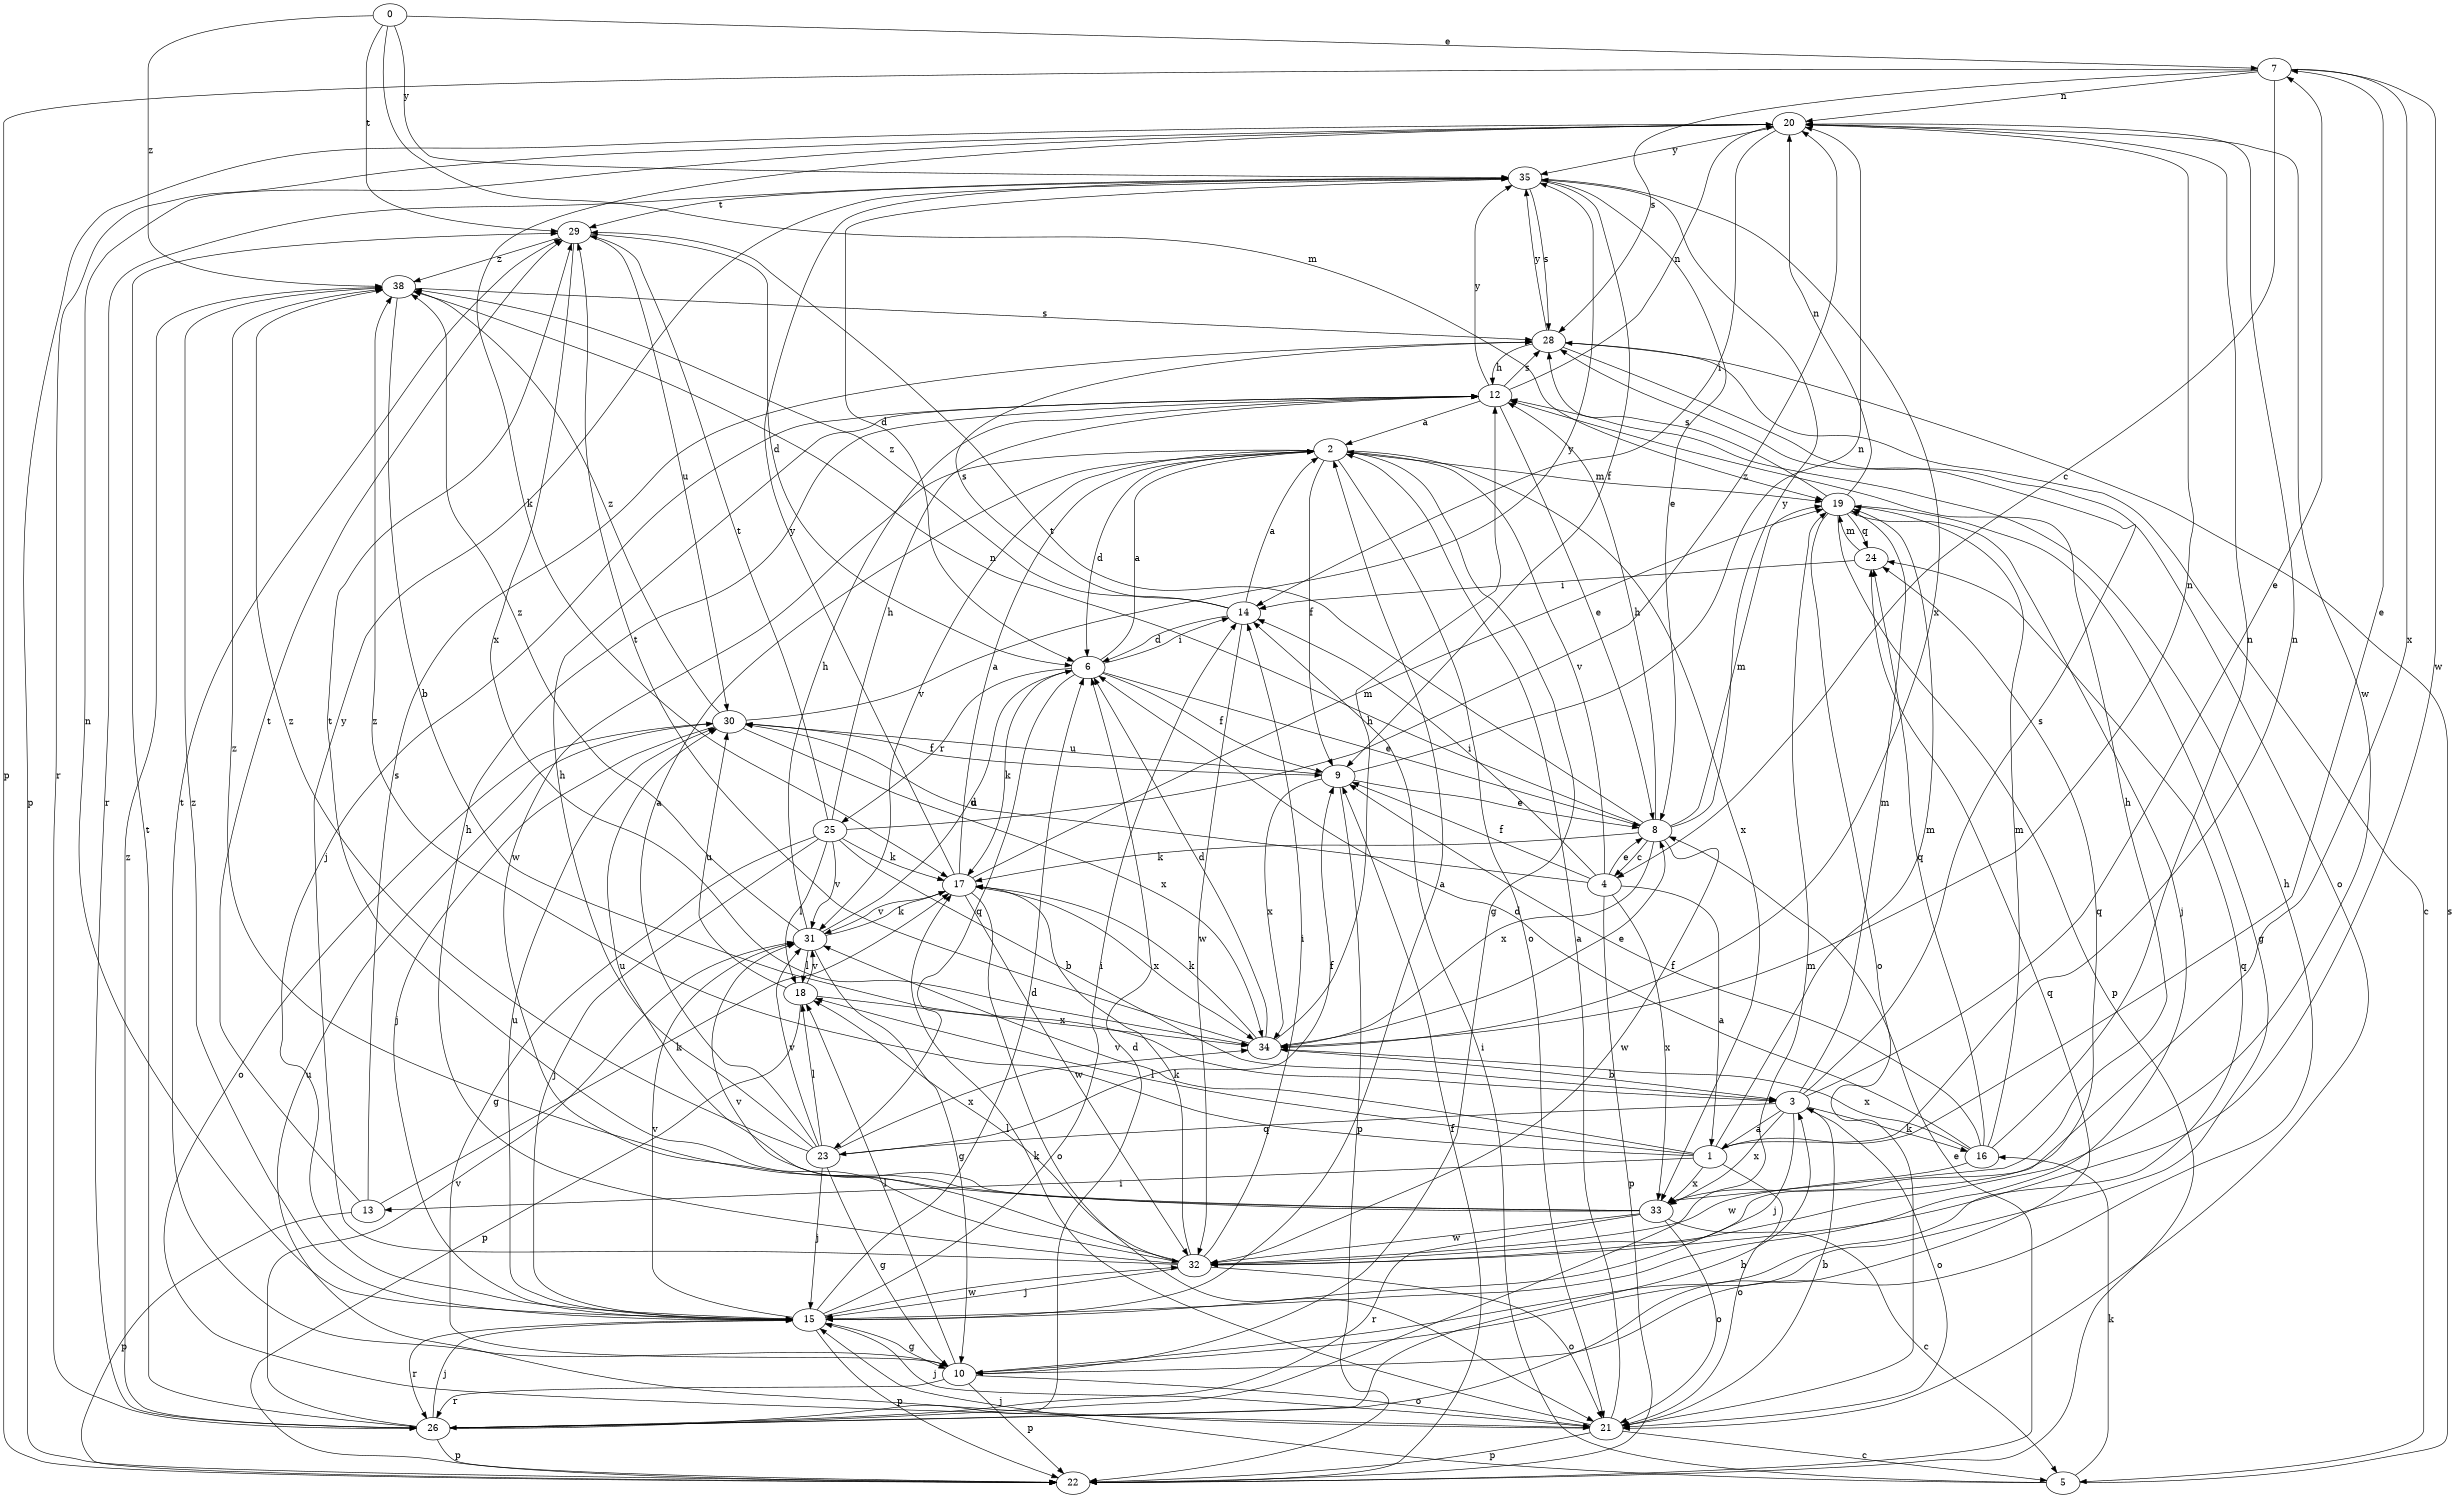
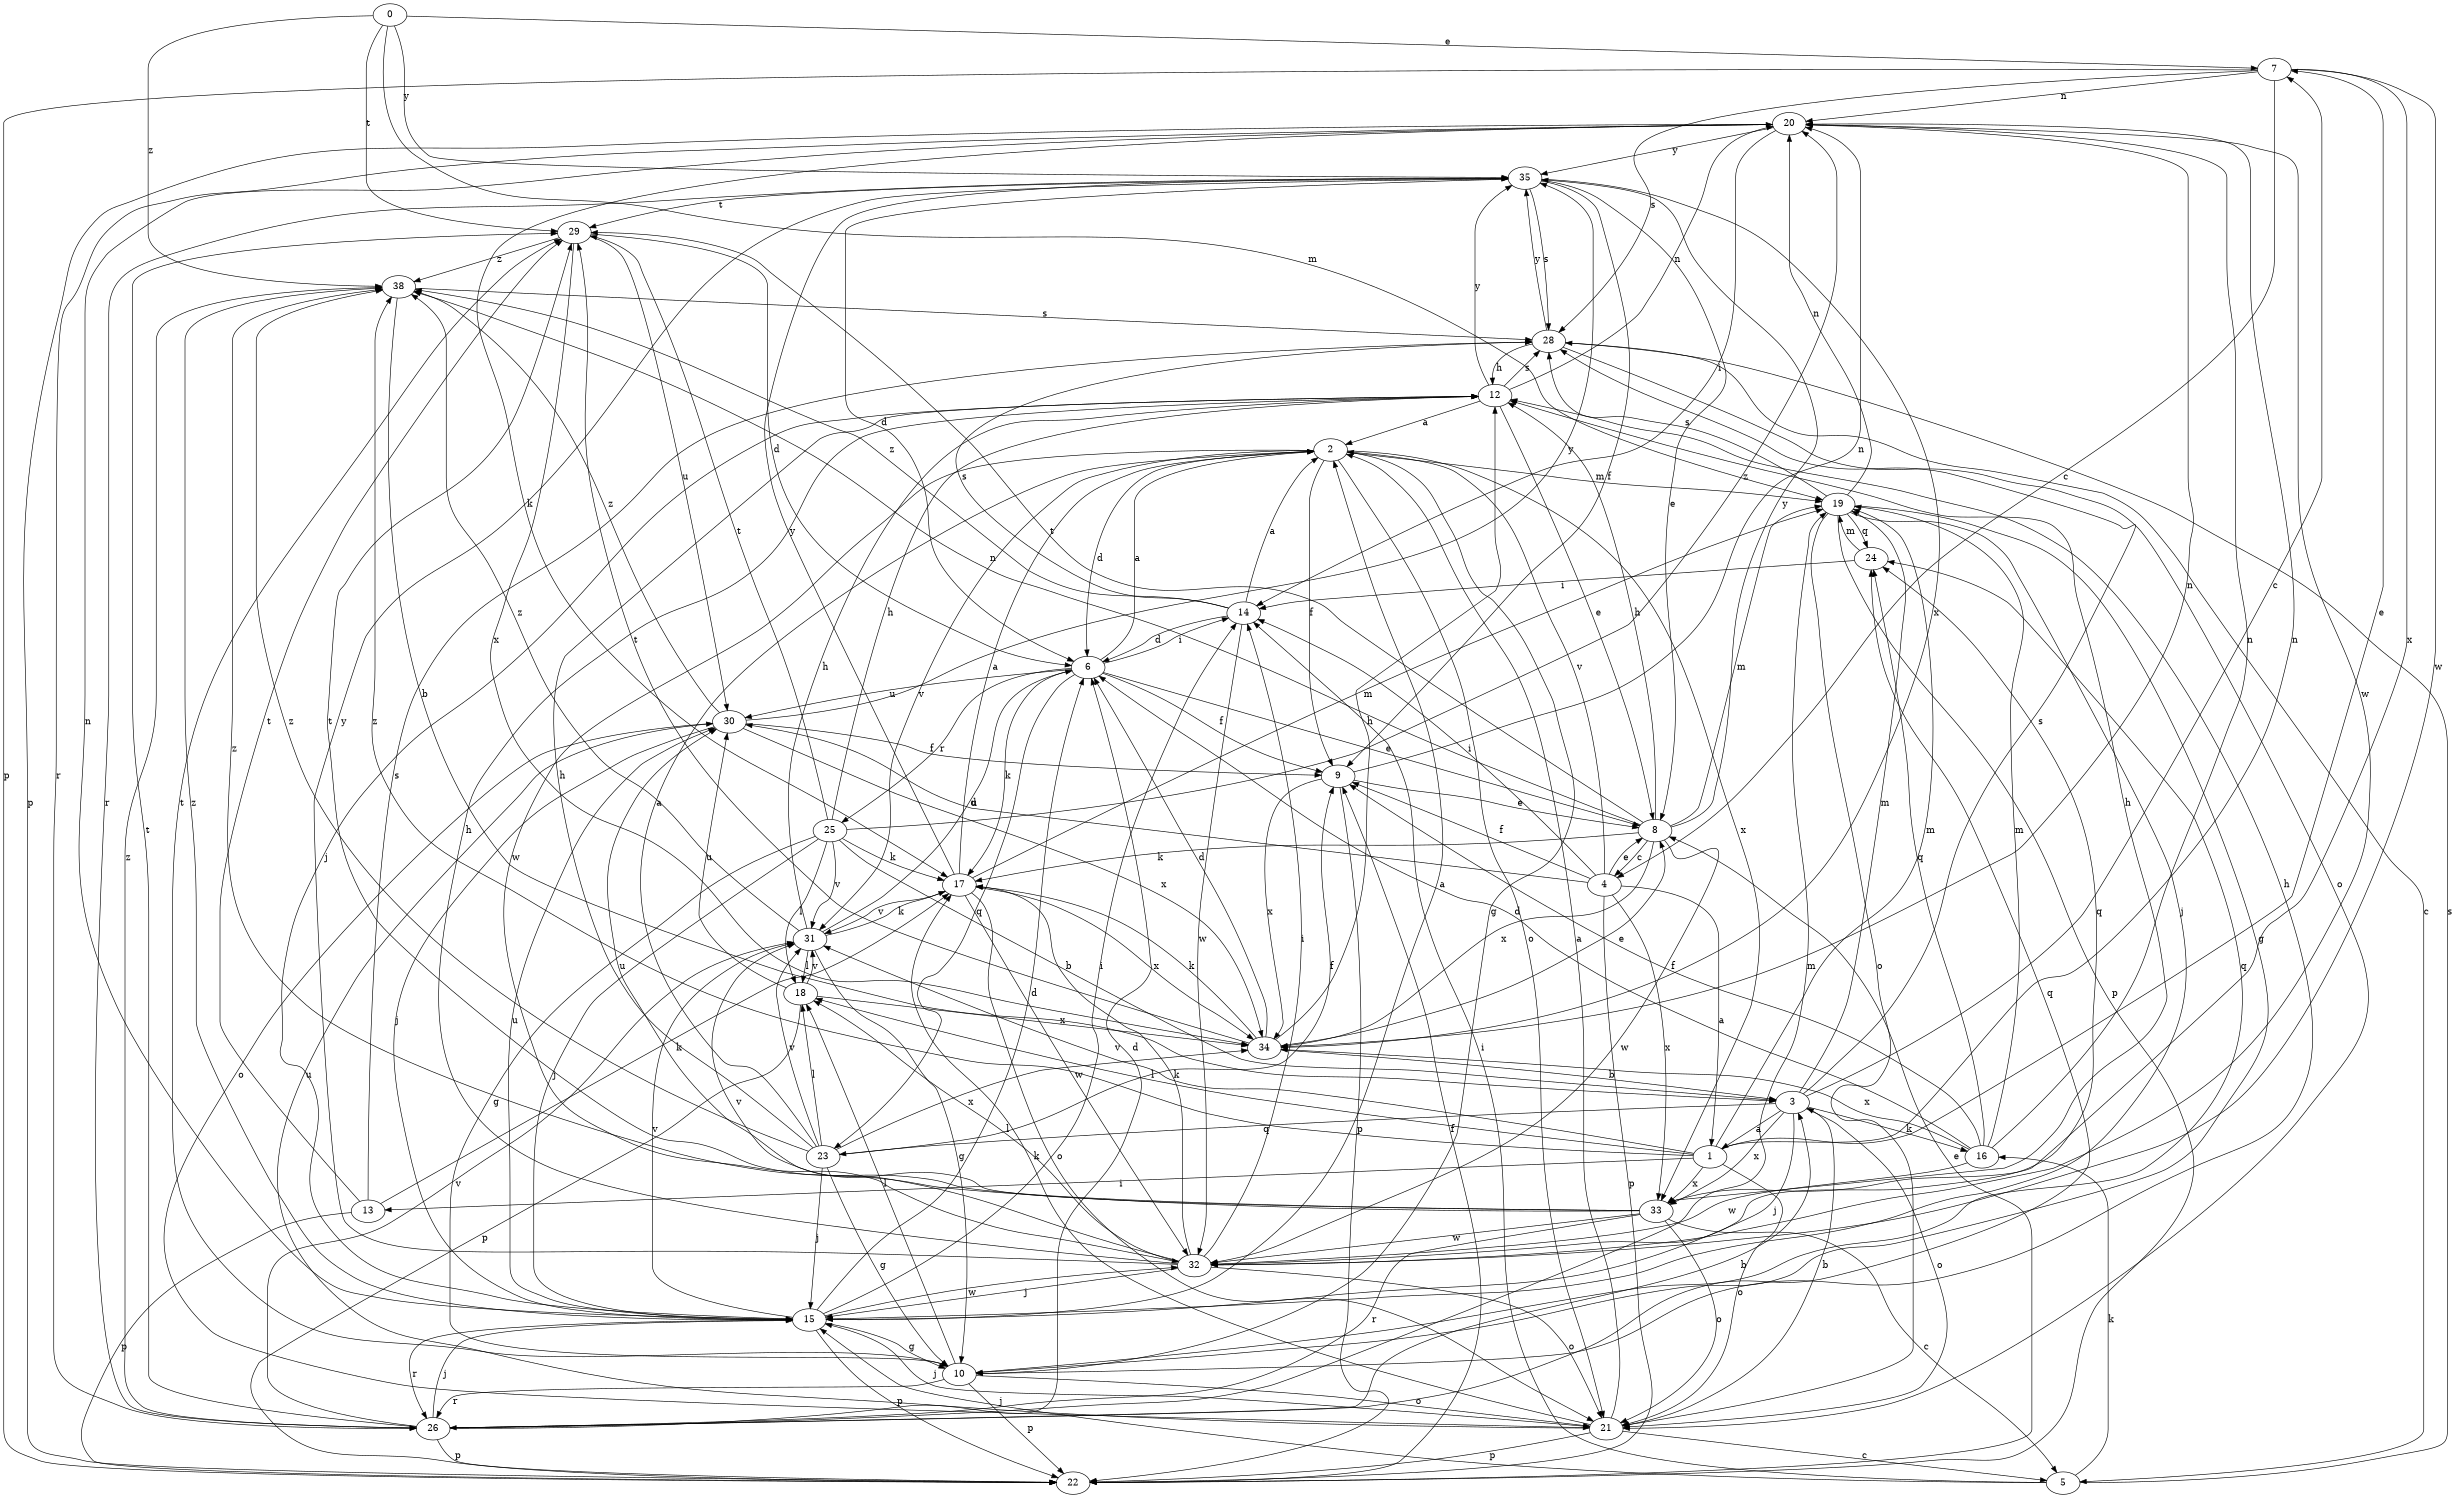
edge "3" -> "7": label "e" -> "c"
edge "9" -> "30": now "6" -> "30"
